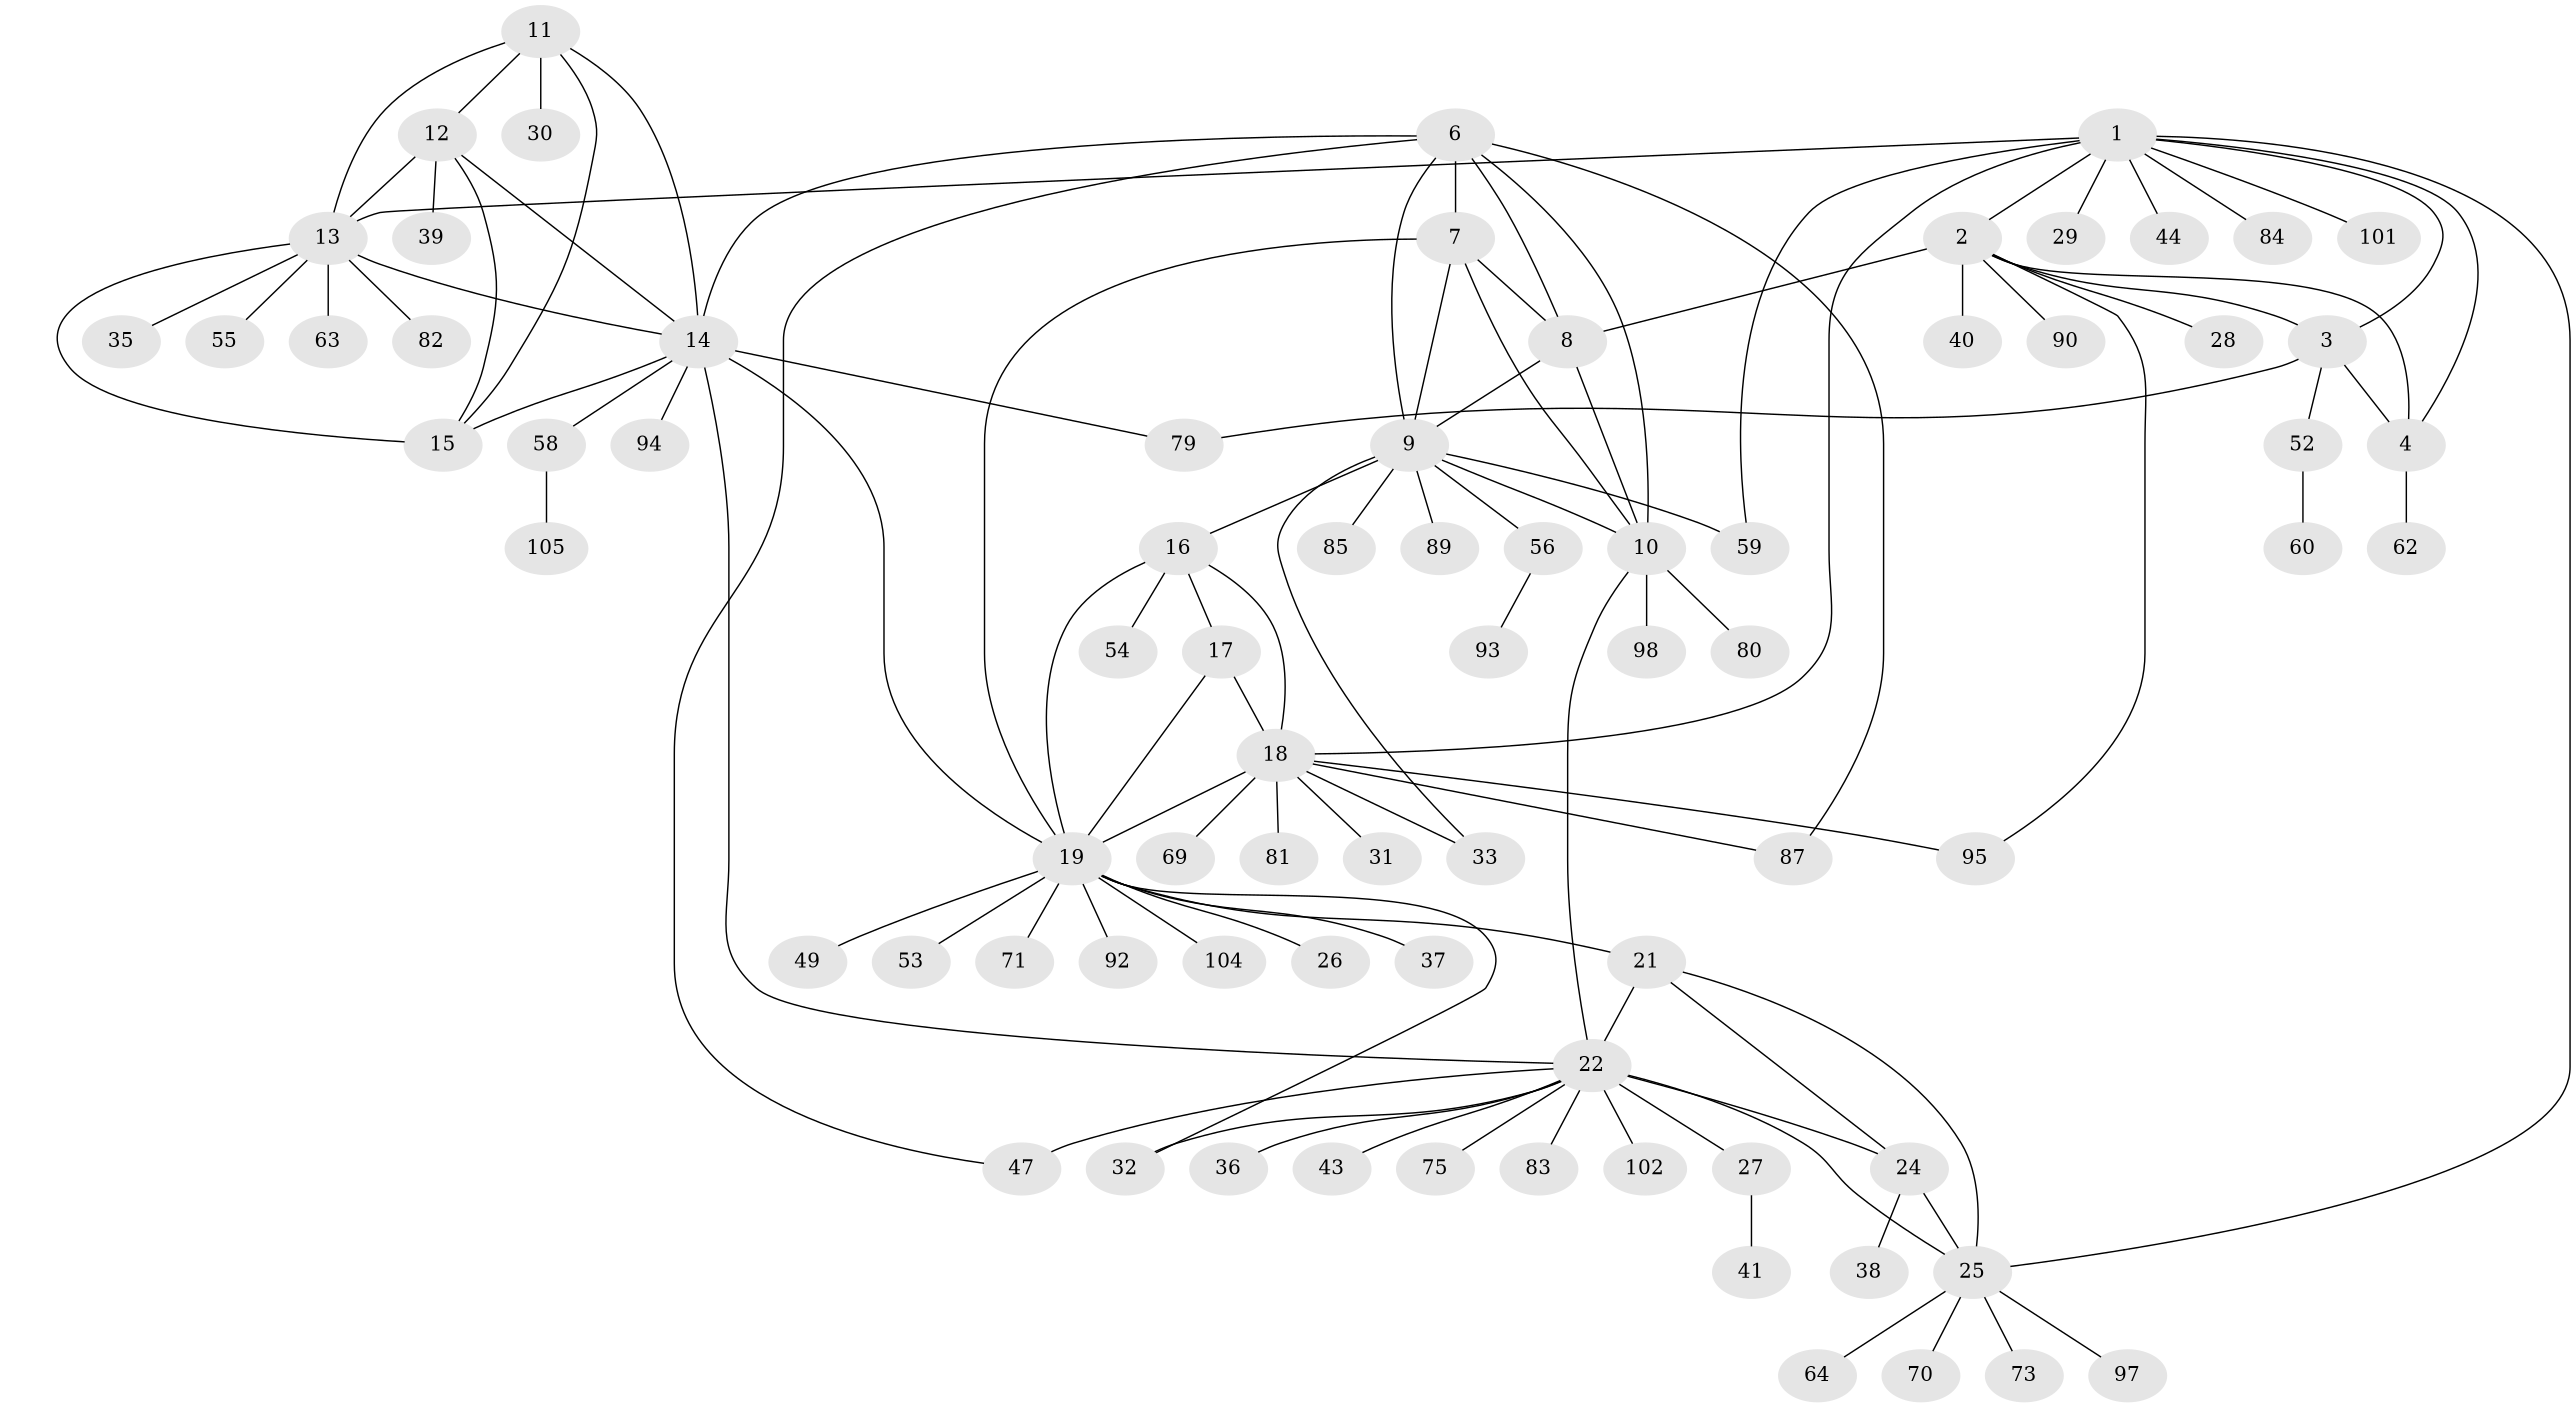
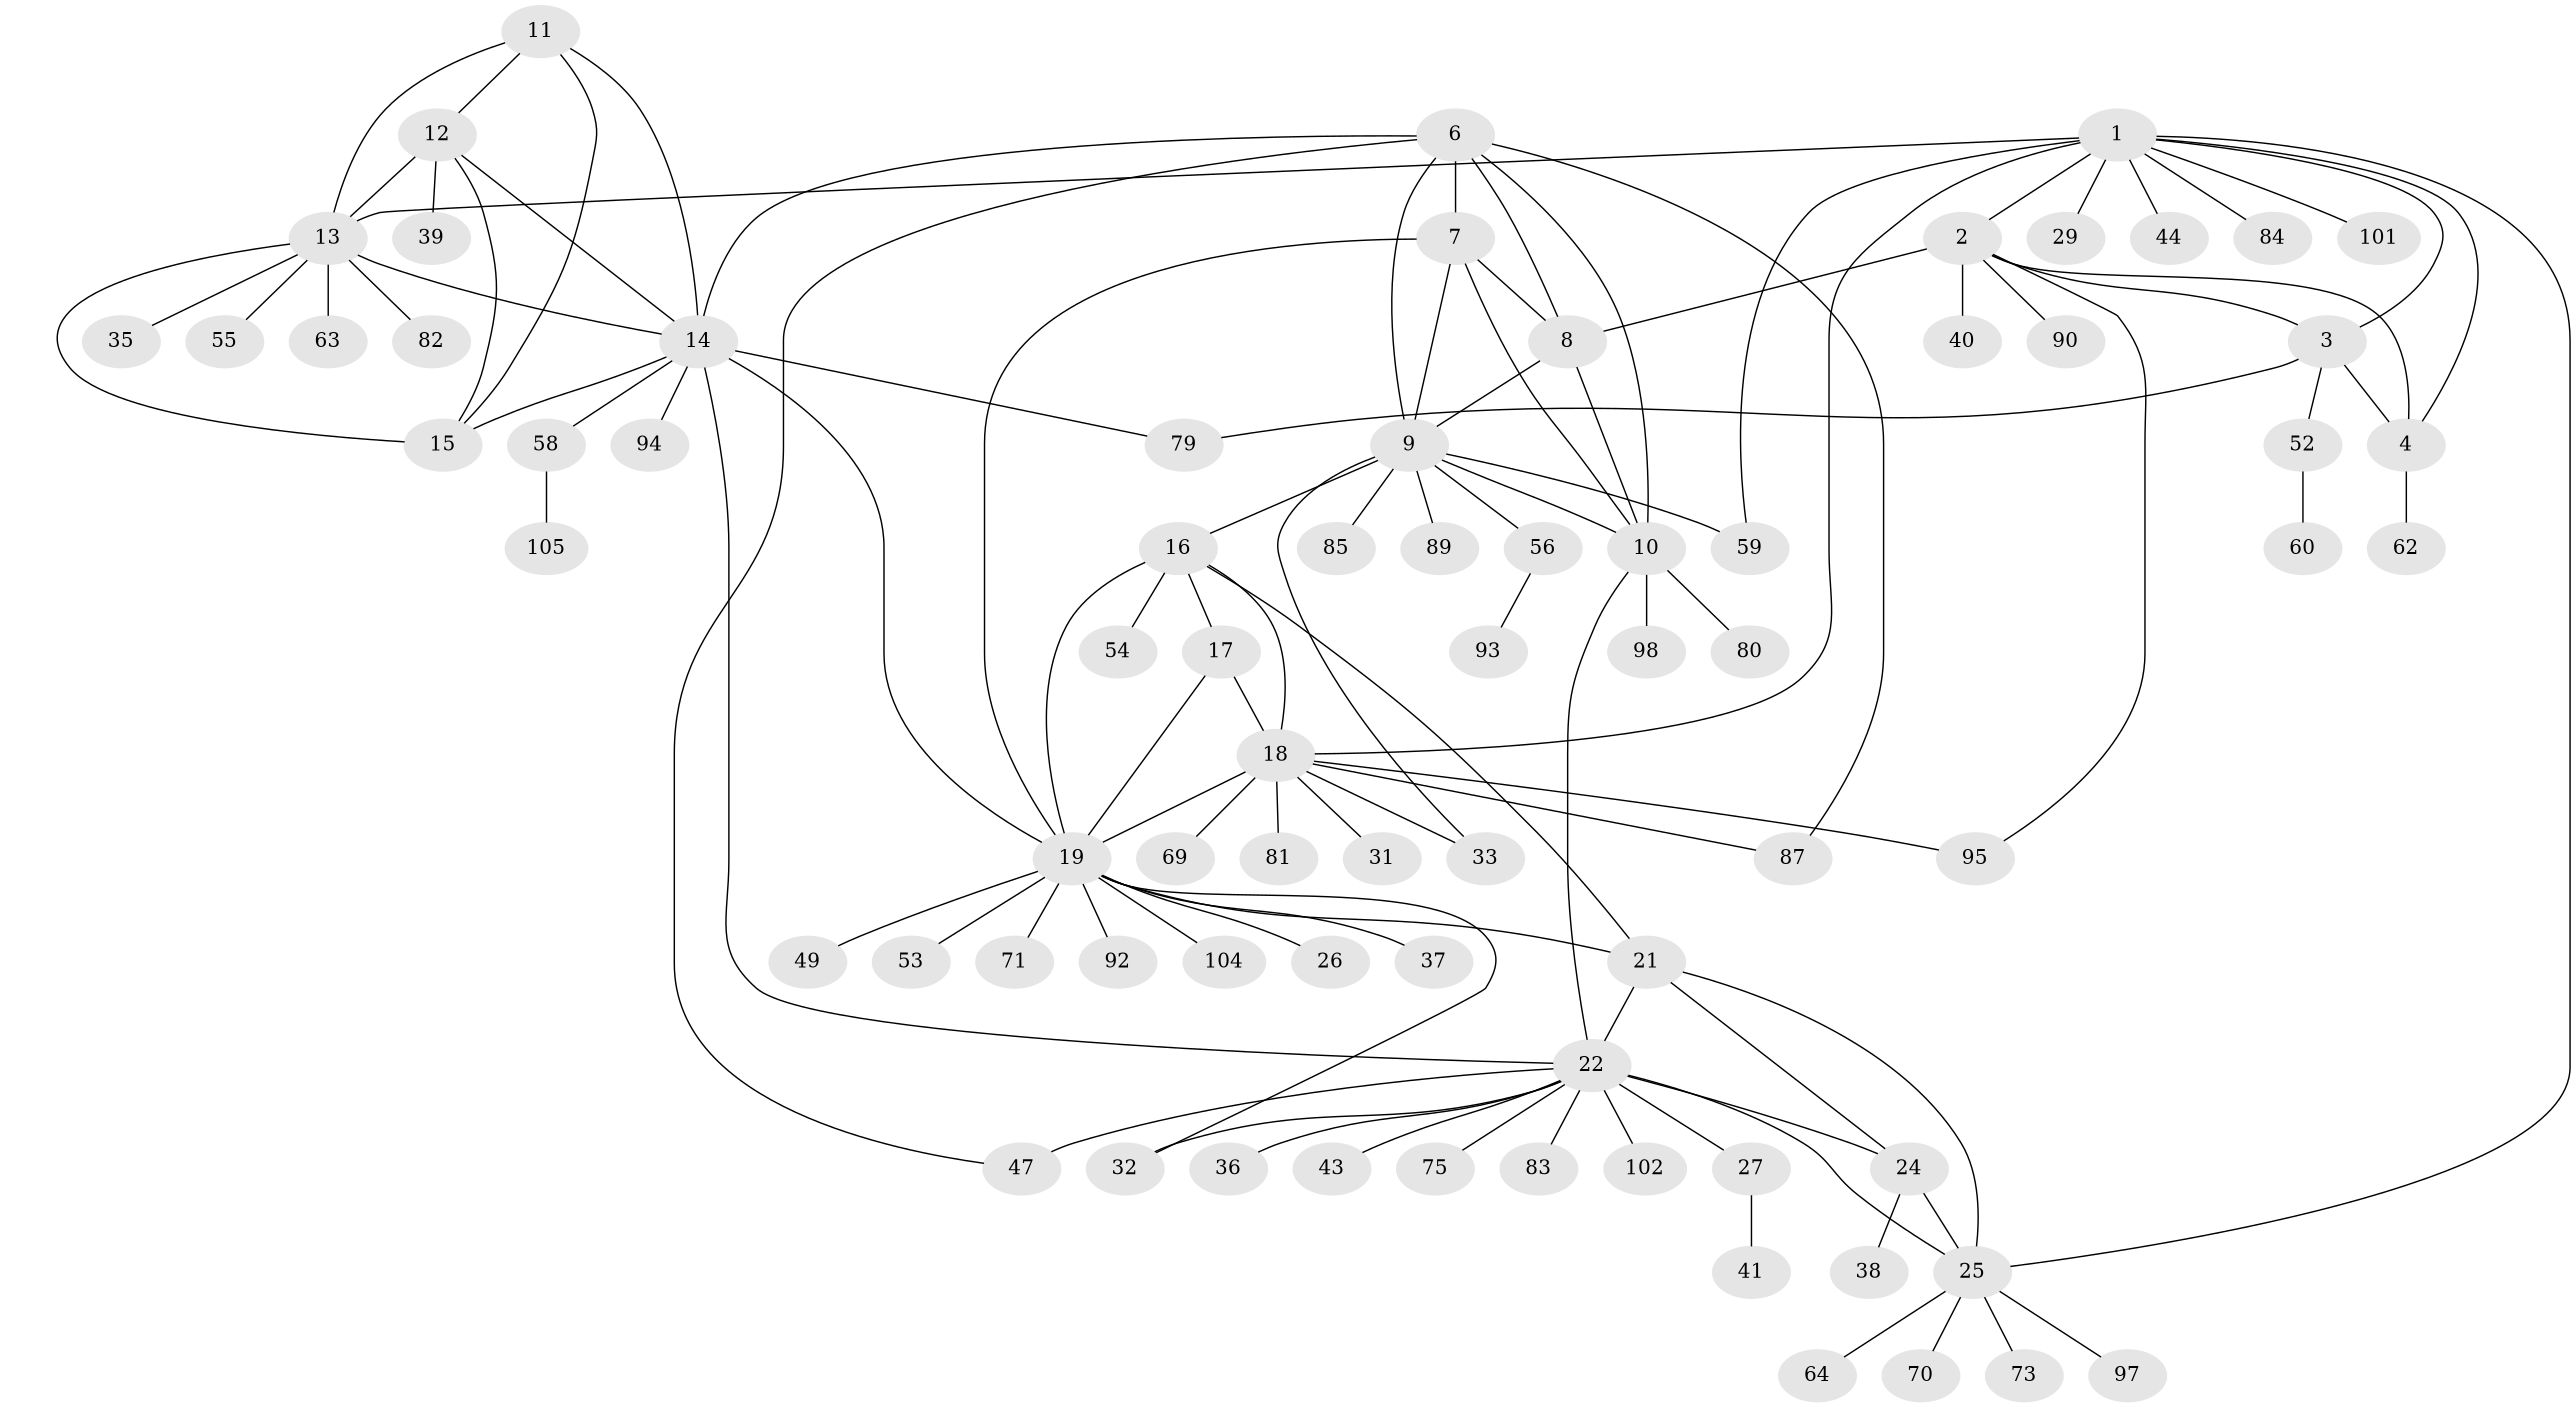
node "30": removed
node "28": removed
edge "16" -- "21": added
